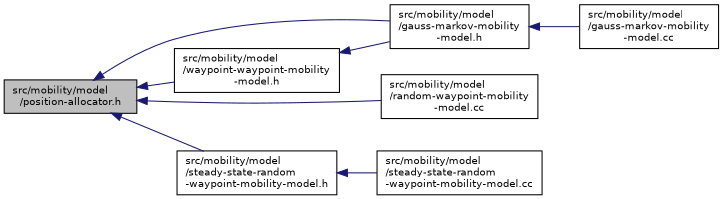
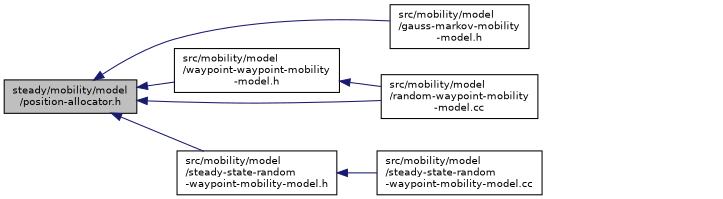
node "src/mobility/model /gauss-markov-mobility -model.cc": removed
edge "src/mobility/model /gauss-markov-mobility -model.h" -> "src/mobility/model /waypoint-waypoint-mobility -model.h": now "src/mobility/model /random-waypoint-mobility -model.cc" -> "src/mobility/model /waypoint-waypoint-mobility -model.h"
node "src/mobility/model /position-allocator.h": label "src/mobility/model /position-allocator.h" -> "steady/mobility/model /position-allocator.h"
